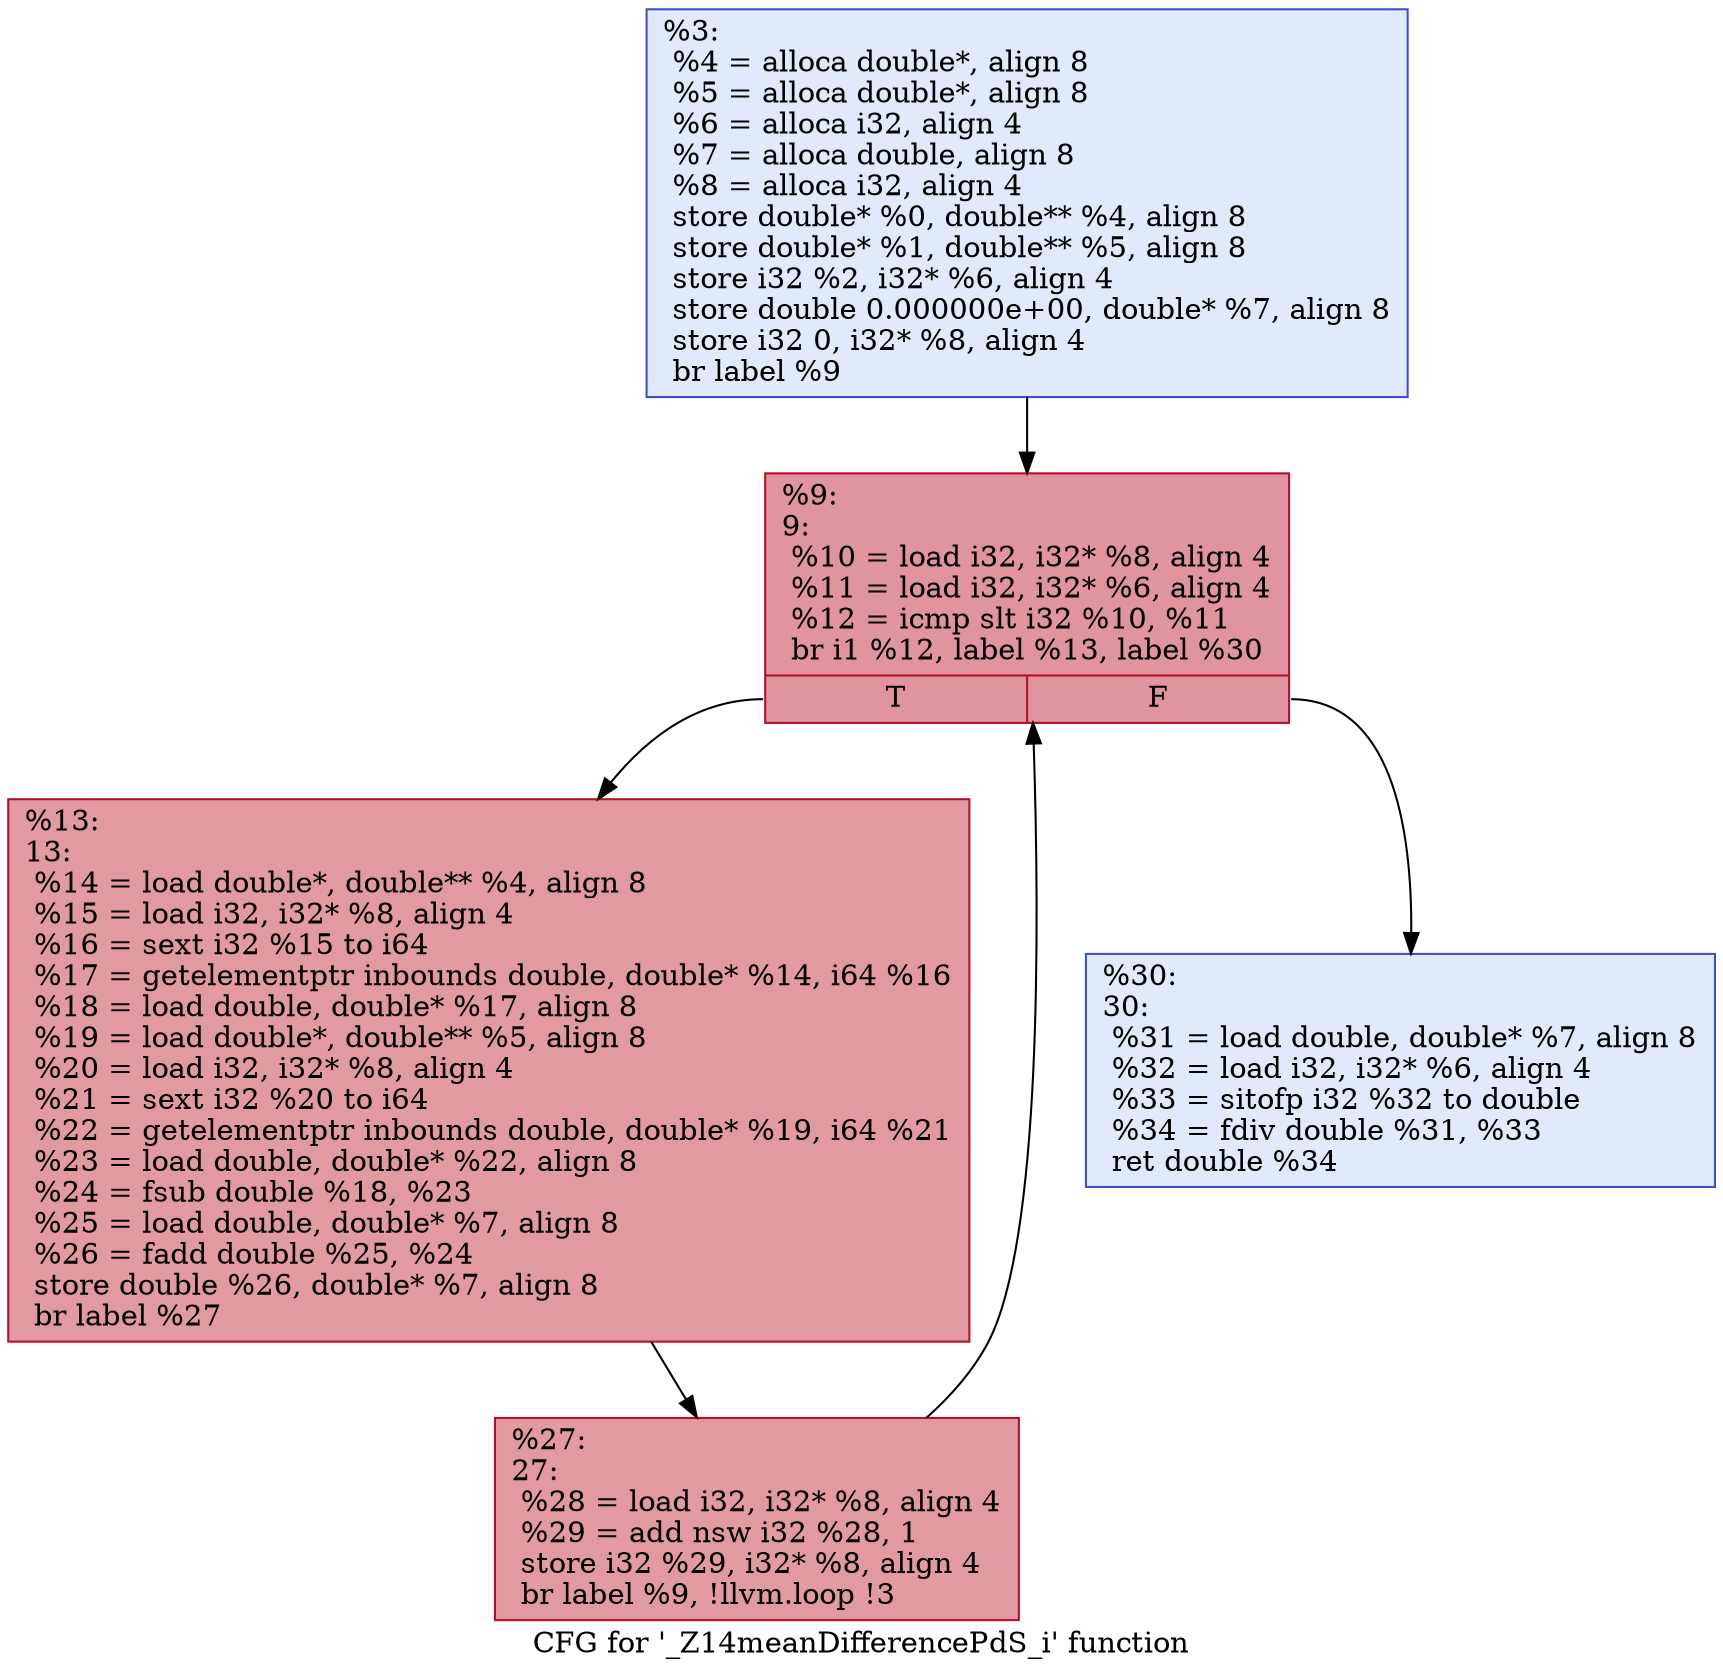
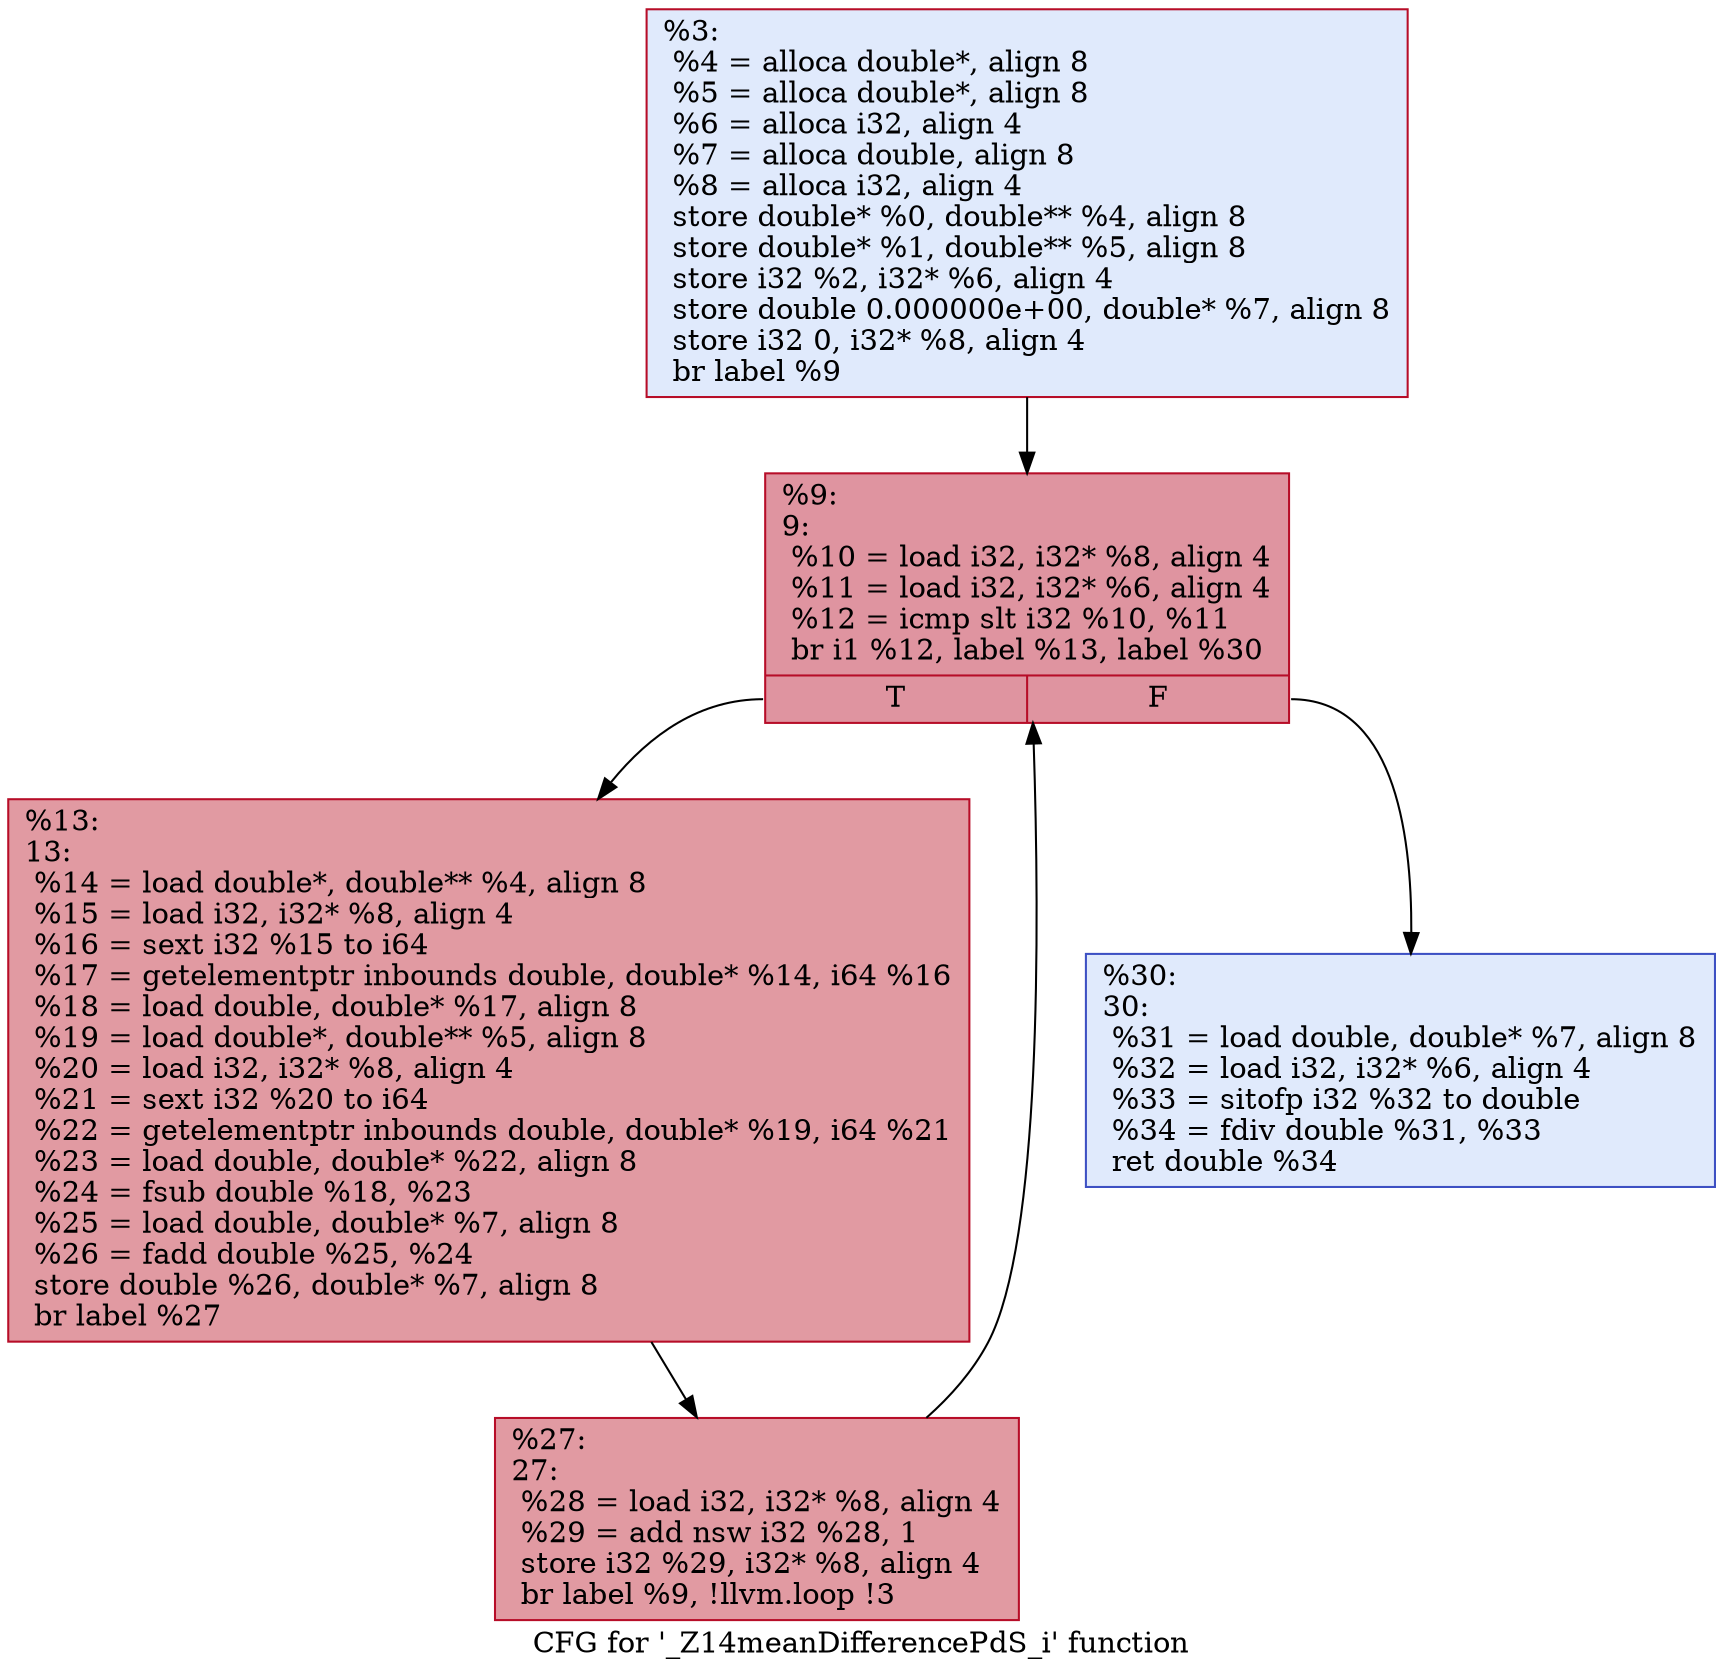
node "%3:": color #3d50c3ff -> #b70d28ff
